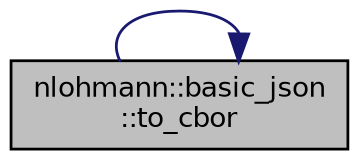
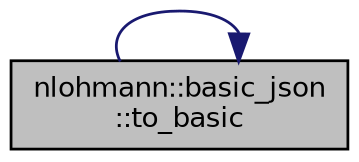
node "nlohmann::basic_json ::to_cbor": label "nlohmann::basic_json ::to_cbor" -> "nlohmann::basic_json ::to_basic"
